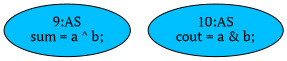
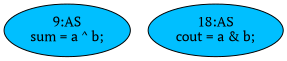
node "10:AS cout = a & b;": label "10:AS cout = a & b;" -> "18:AS cout = a & b;"
